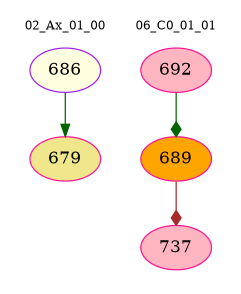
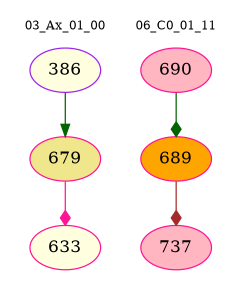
cluster "02_Ax_01_00": label "02_Ax_01_00" -> "03_Ax_01_00"
cluster "06_C0_01_01": label "06_C0_01_01" -> "06_C0_01_11"
node "686": label "686" -> "386"
node "692": label "692" -> "690"
node "633": added
